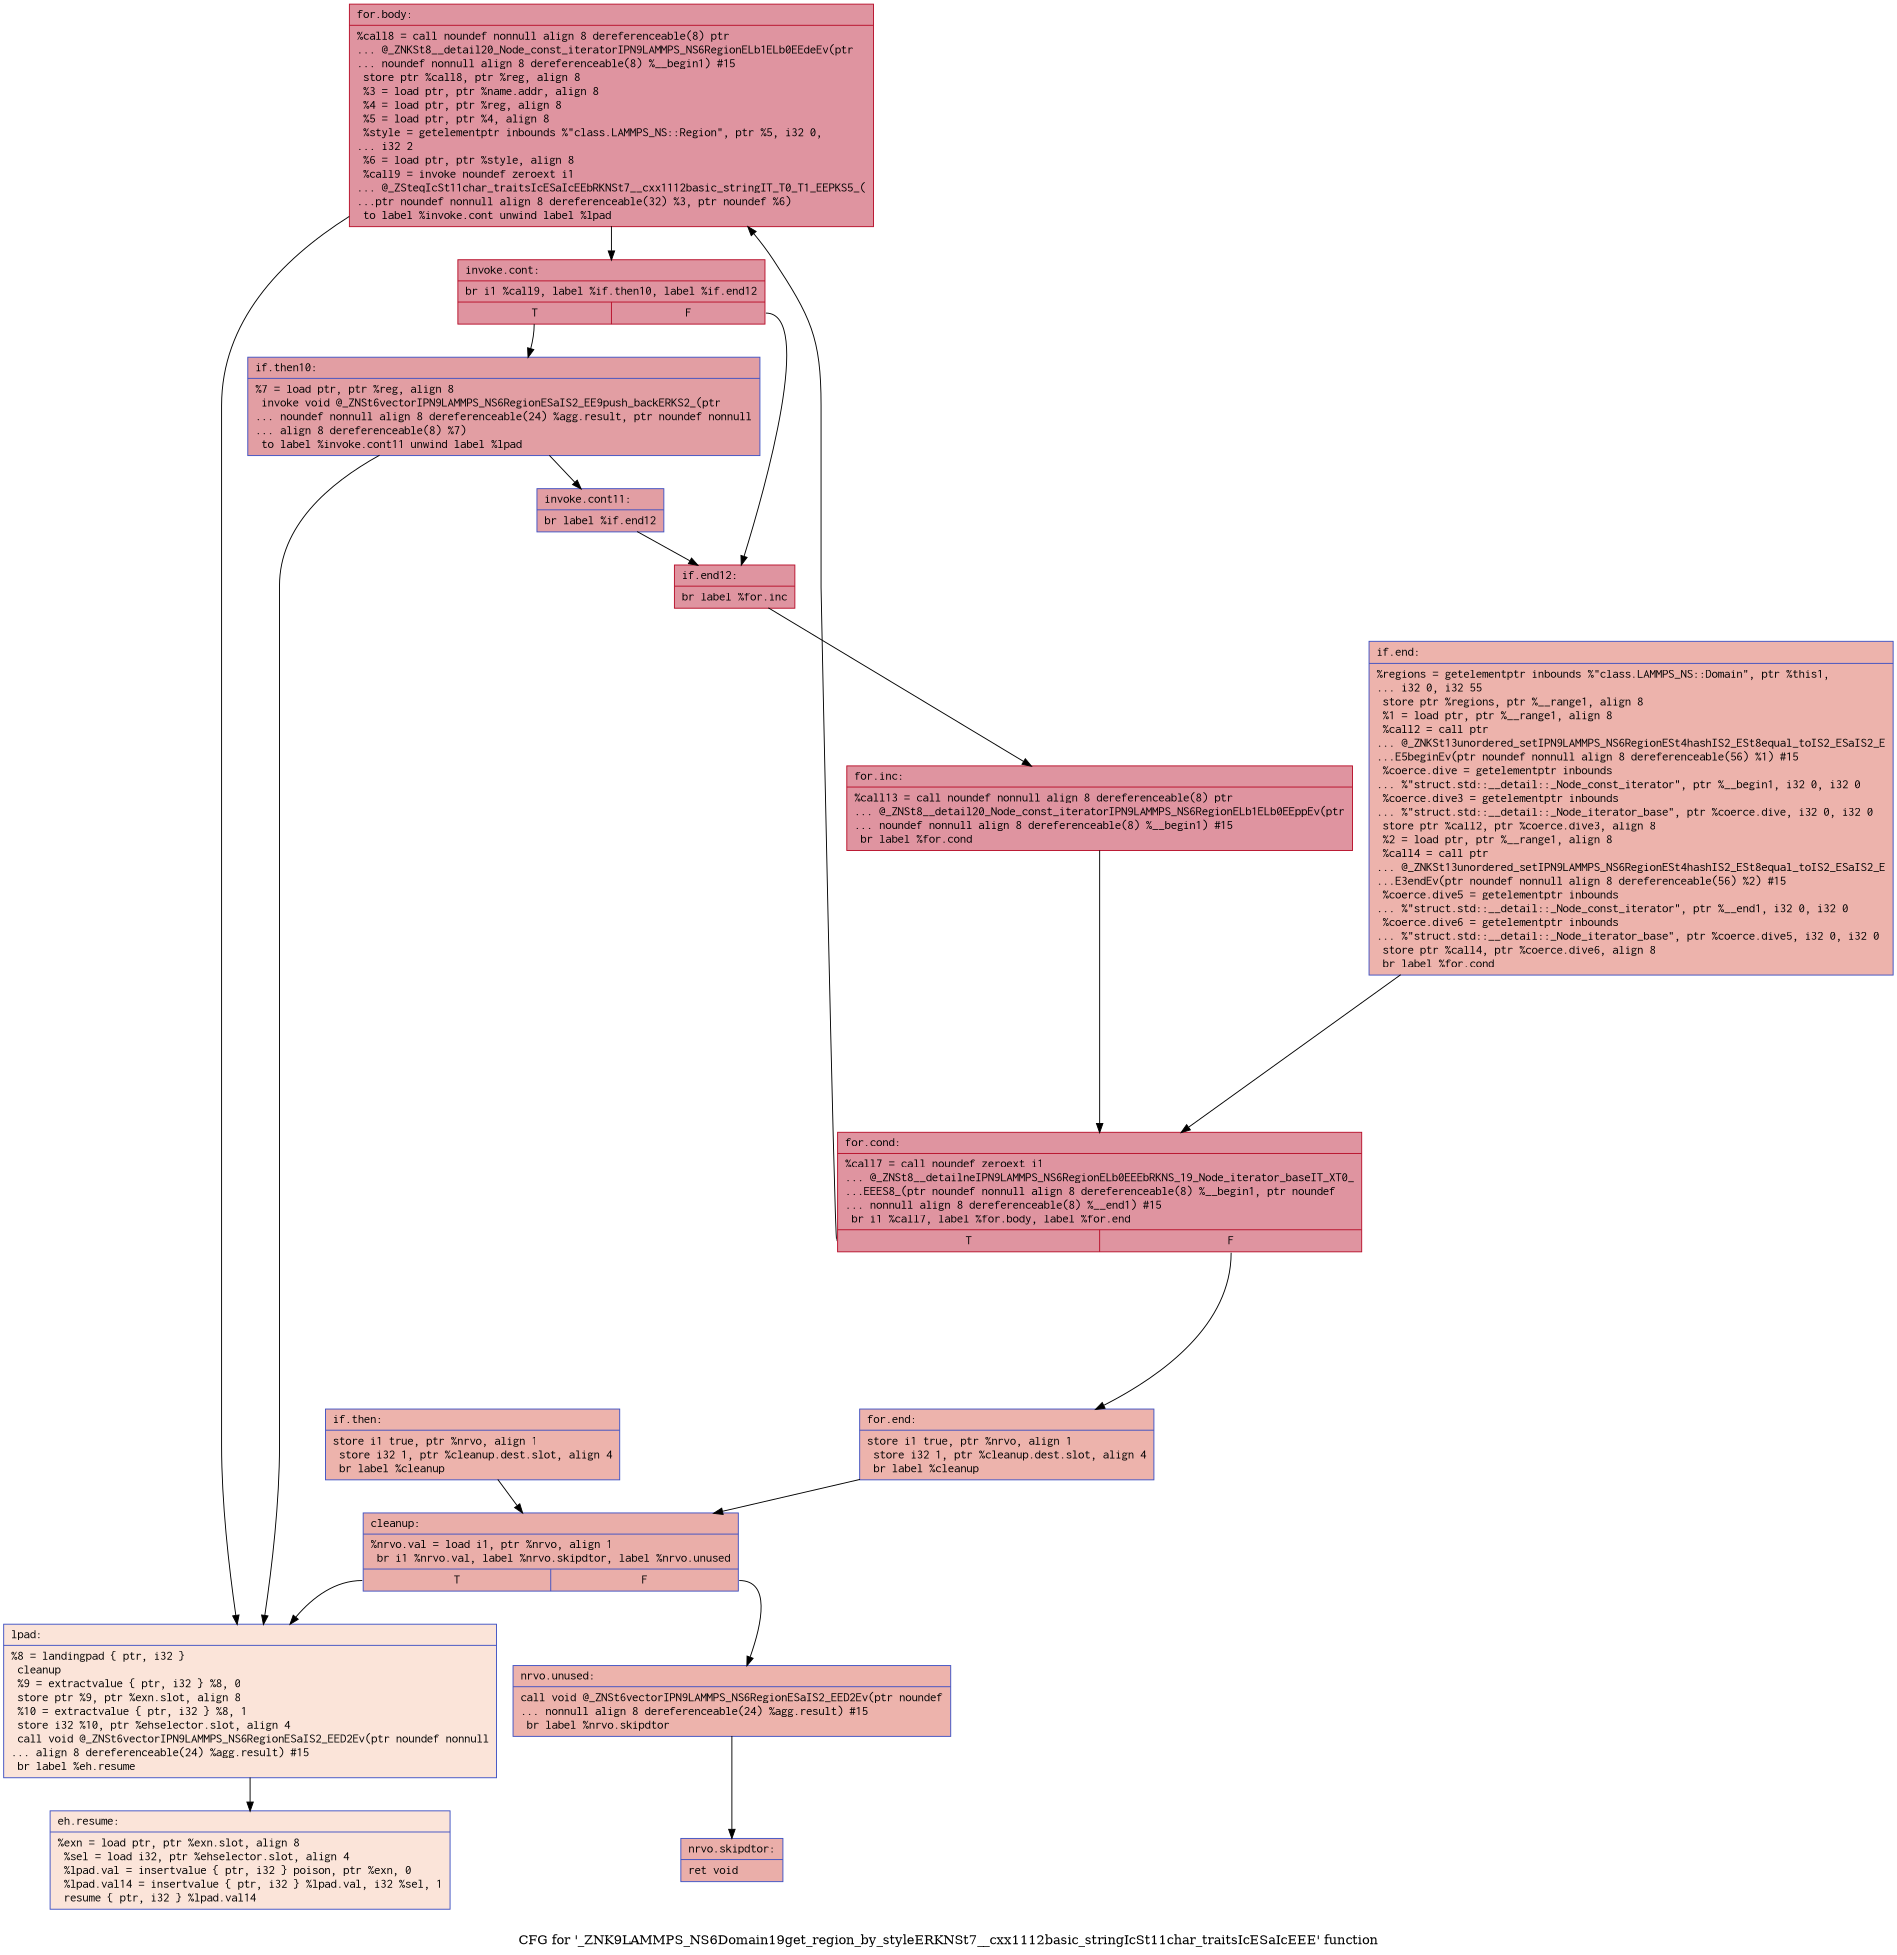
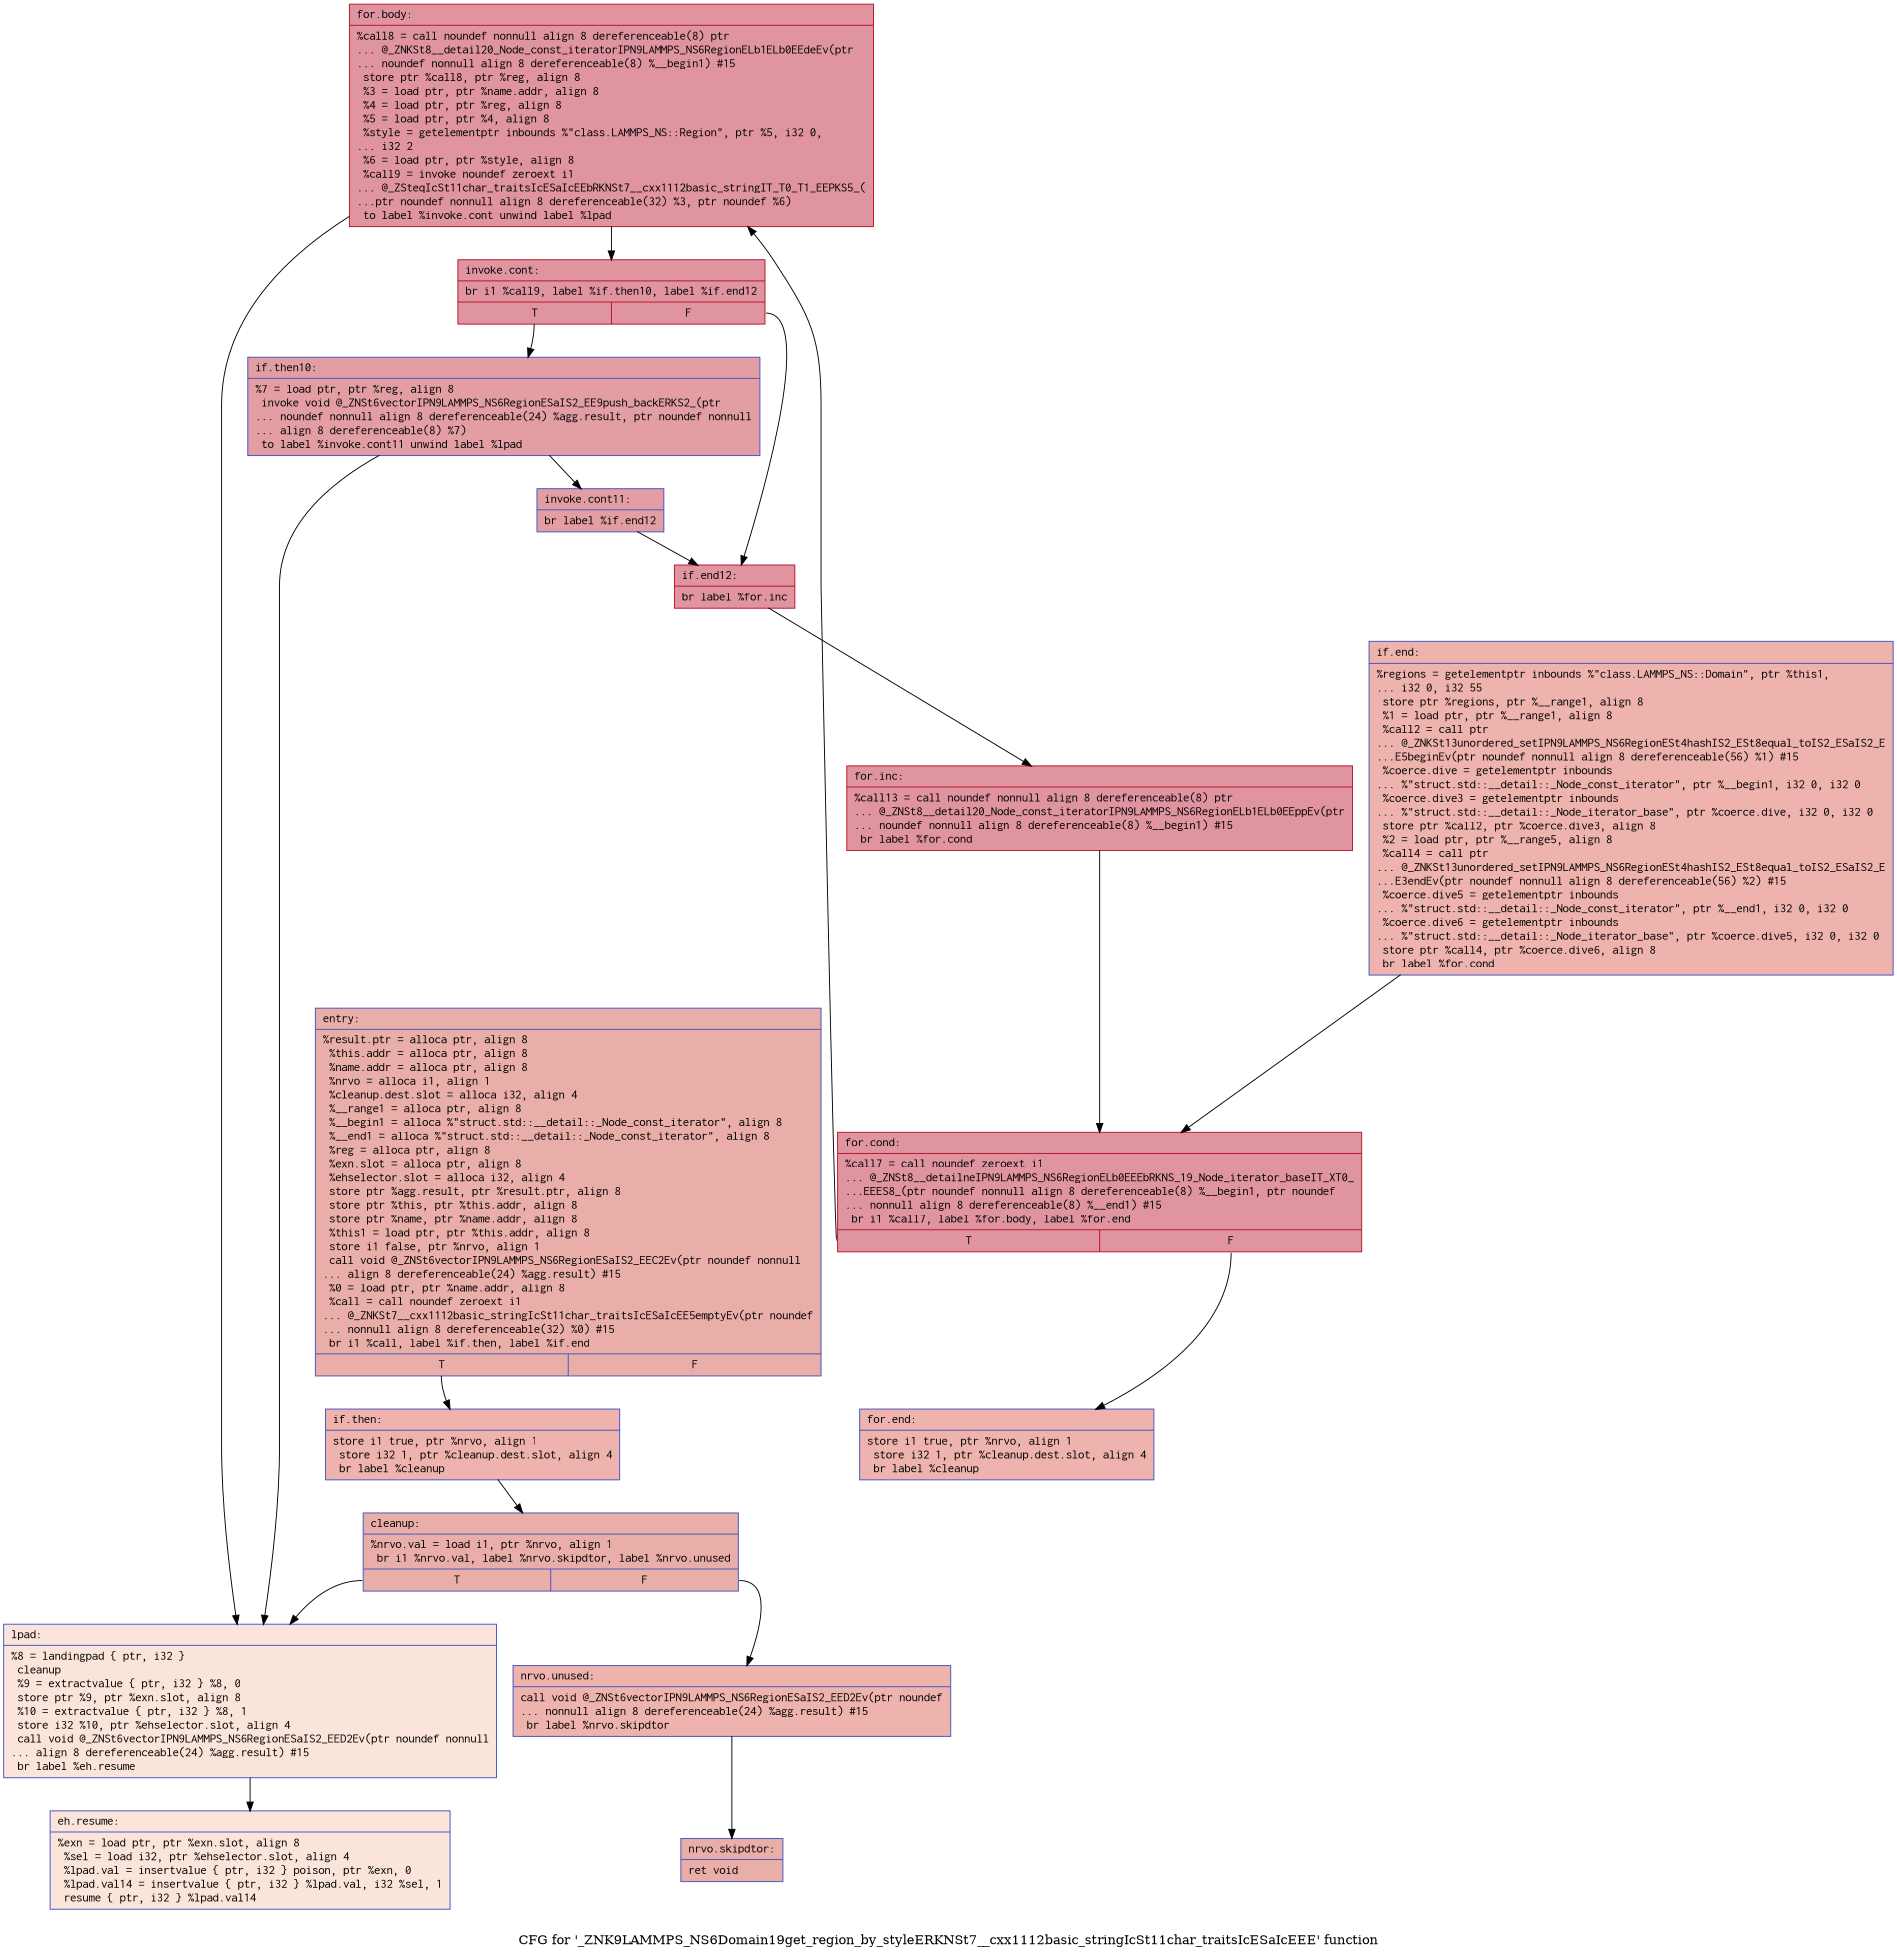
node "if.end:": text "%2 = load ptr, ptr %__range1, align 8" -> "%2 = load ptr, ptr %__range5, align 8"
node "entry:": added
edge "for.end:" -> "cleanup:": removed
